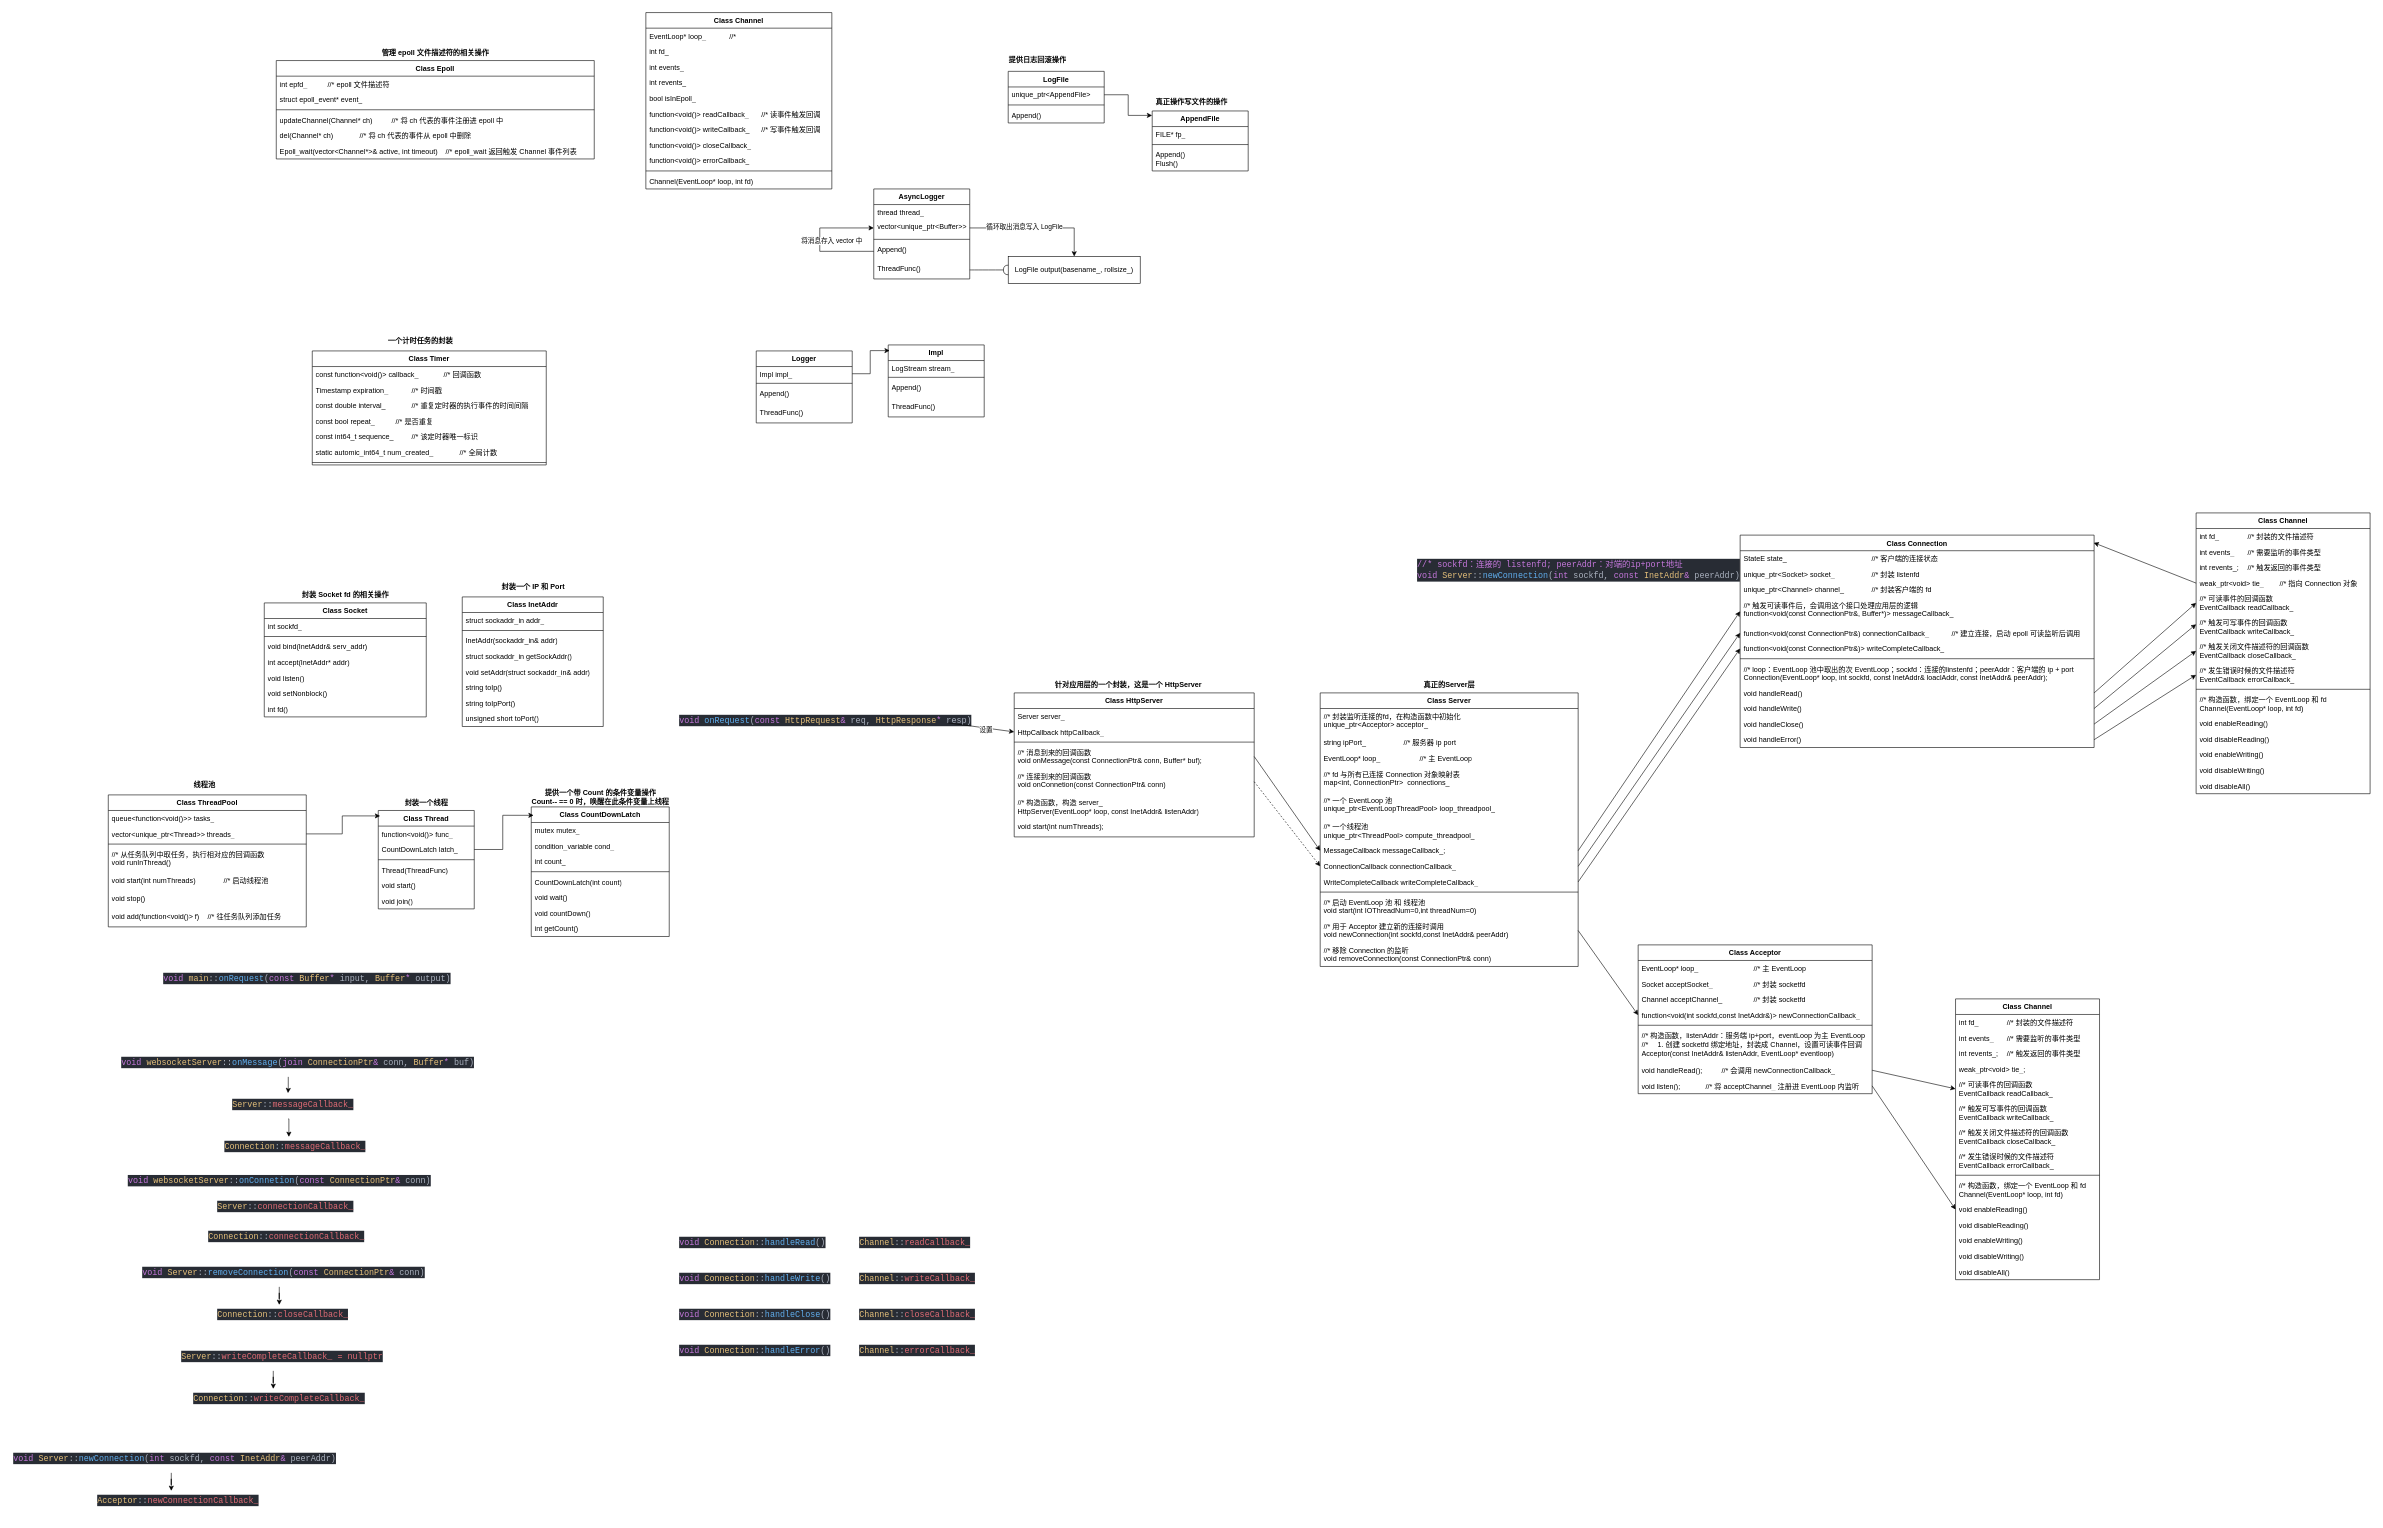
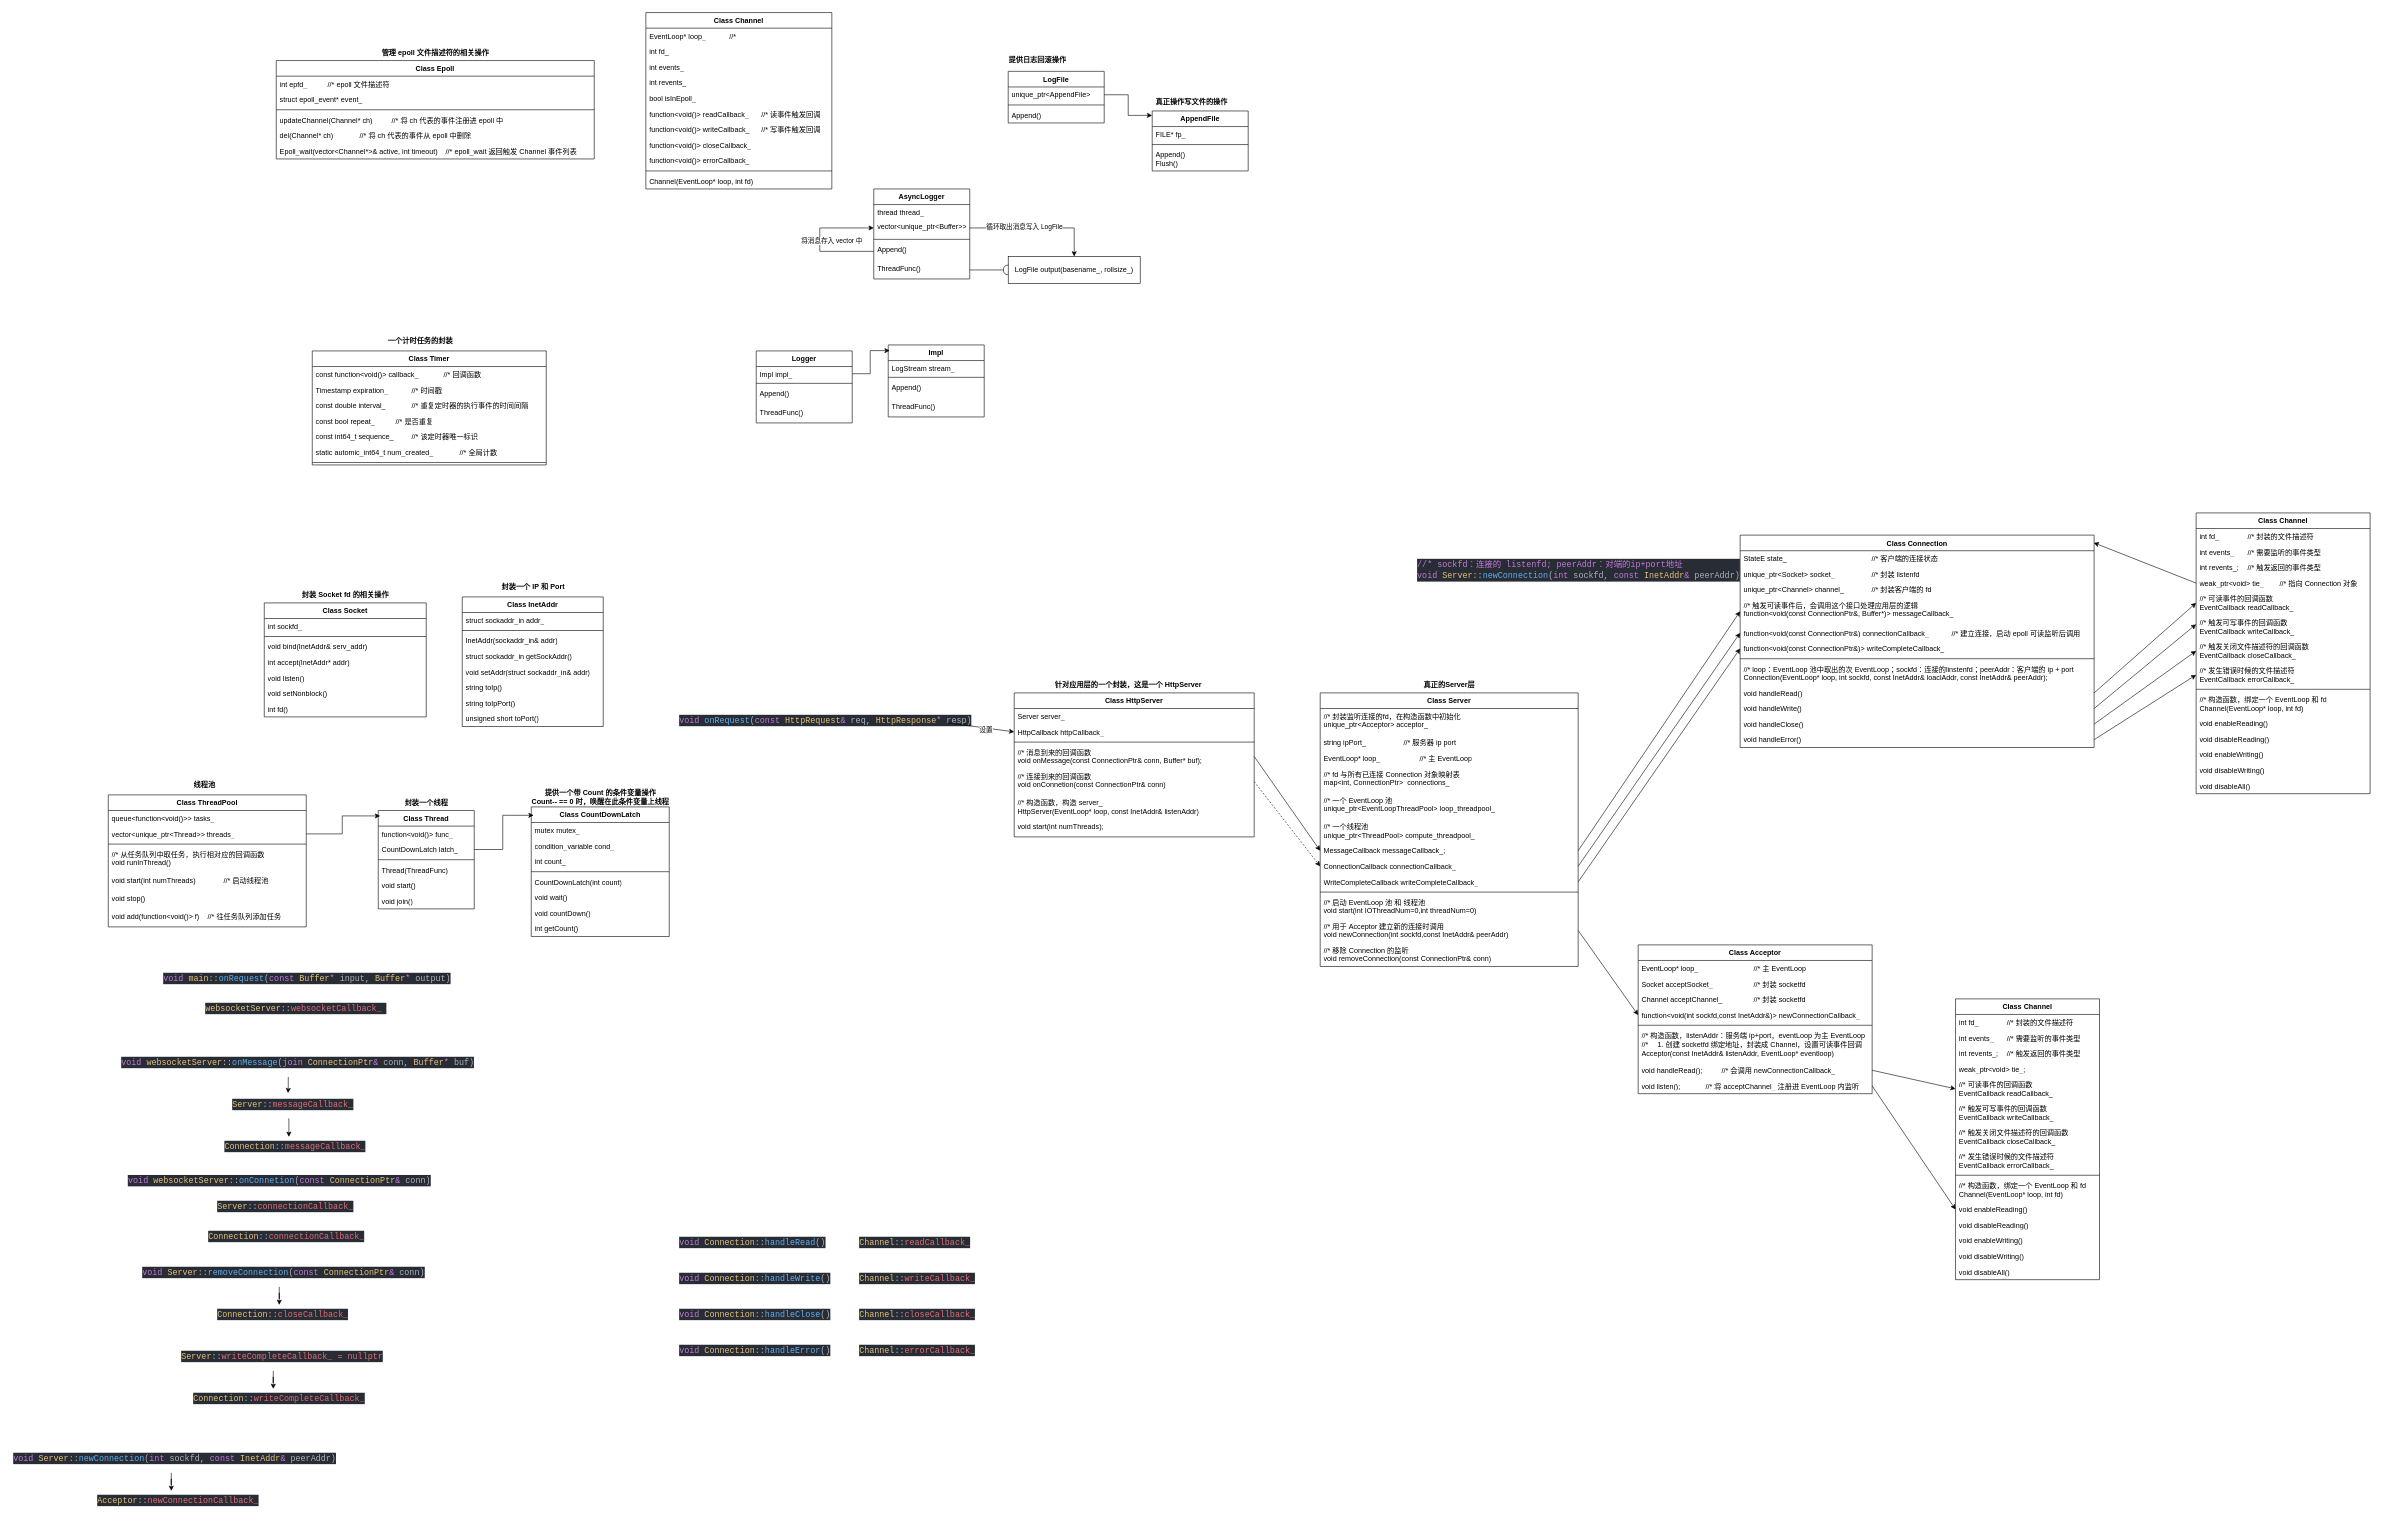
node "websocketServer::websocketCallback_": added
